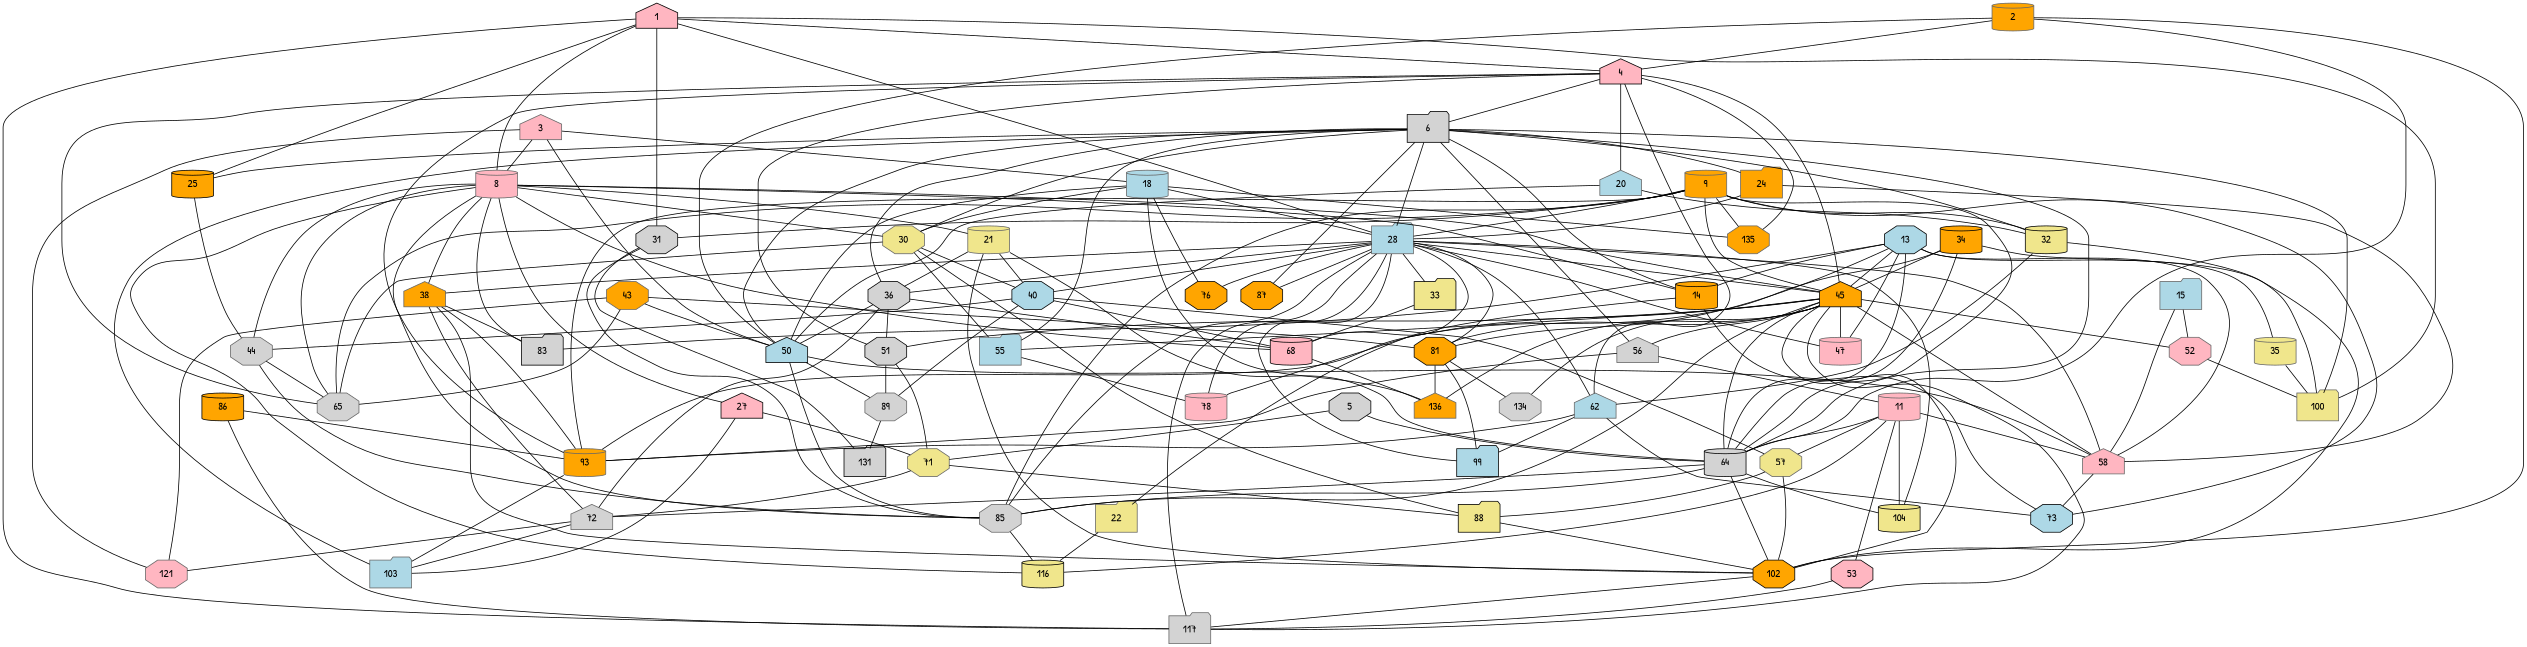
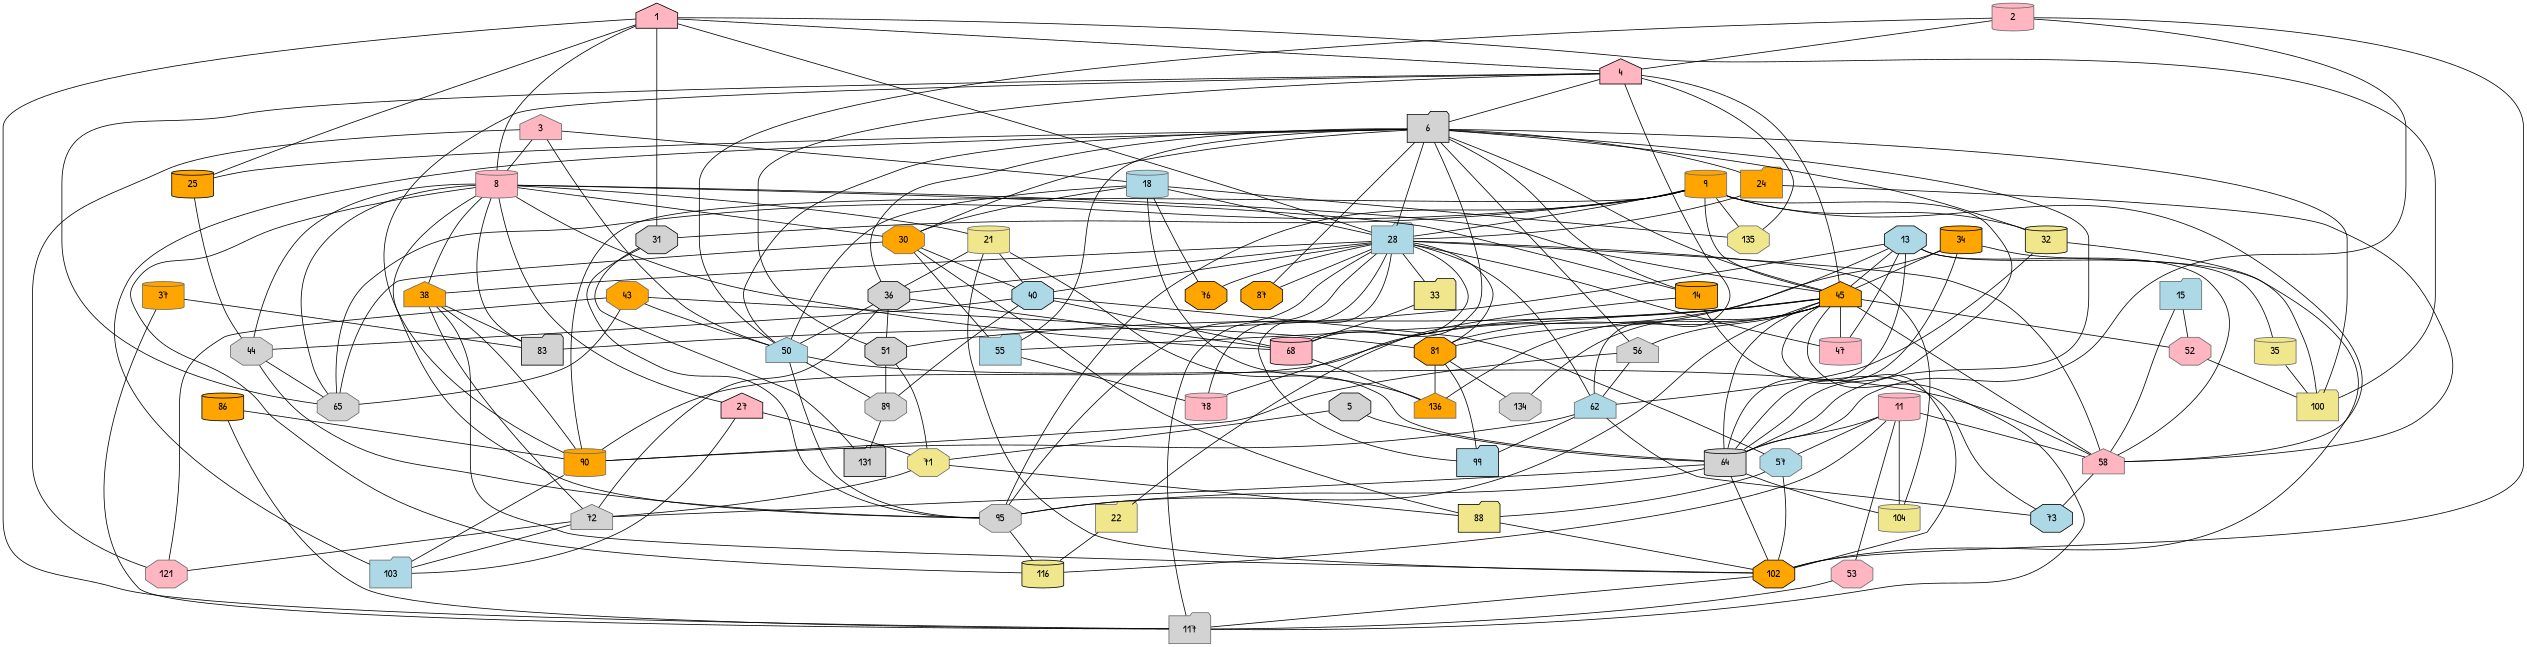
node "2": fillcolor orange -> lightpink
node "20": removed
edge "9" -- "73": now "9" -- "58"
node "30": fillcolor khaki -> orange
node "135": fillcolor orange -> khaki
edge "28" -- "45": now "6" -- "45"
edge "13" -- "14": removed
node "37": added
edge "6" -- "68": added
node "50": color black -> gray40
edge "56" -- "11": now "56" -- "62"
node "93": label "93" -> "90"
node "57": fillcolor khaki -> lightblue
node "85": label "85" -> "95"
node "104": color black -> gray40
node "53": color black -> gray40
